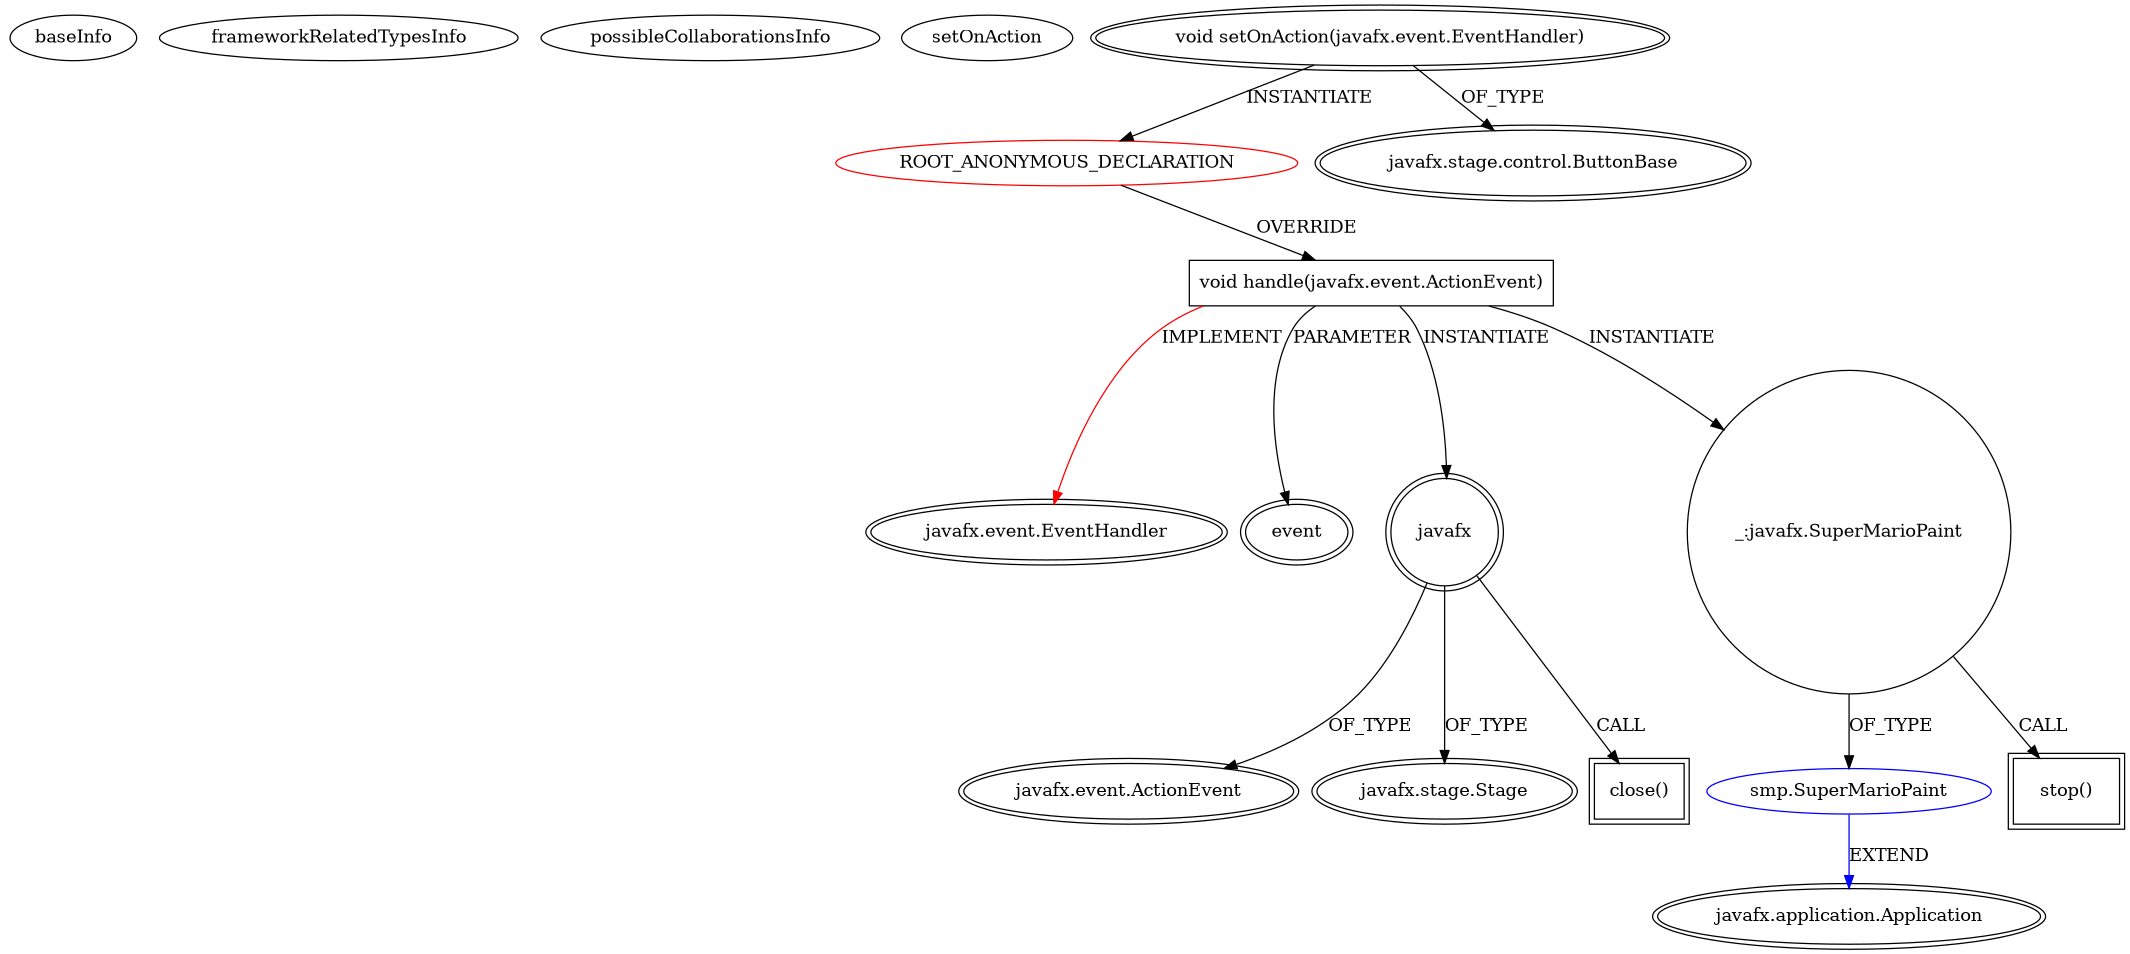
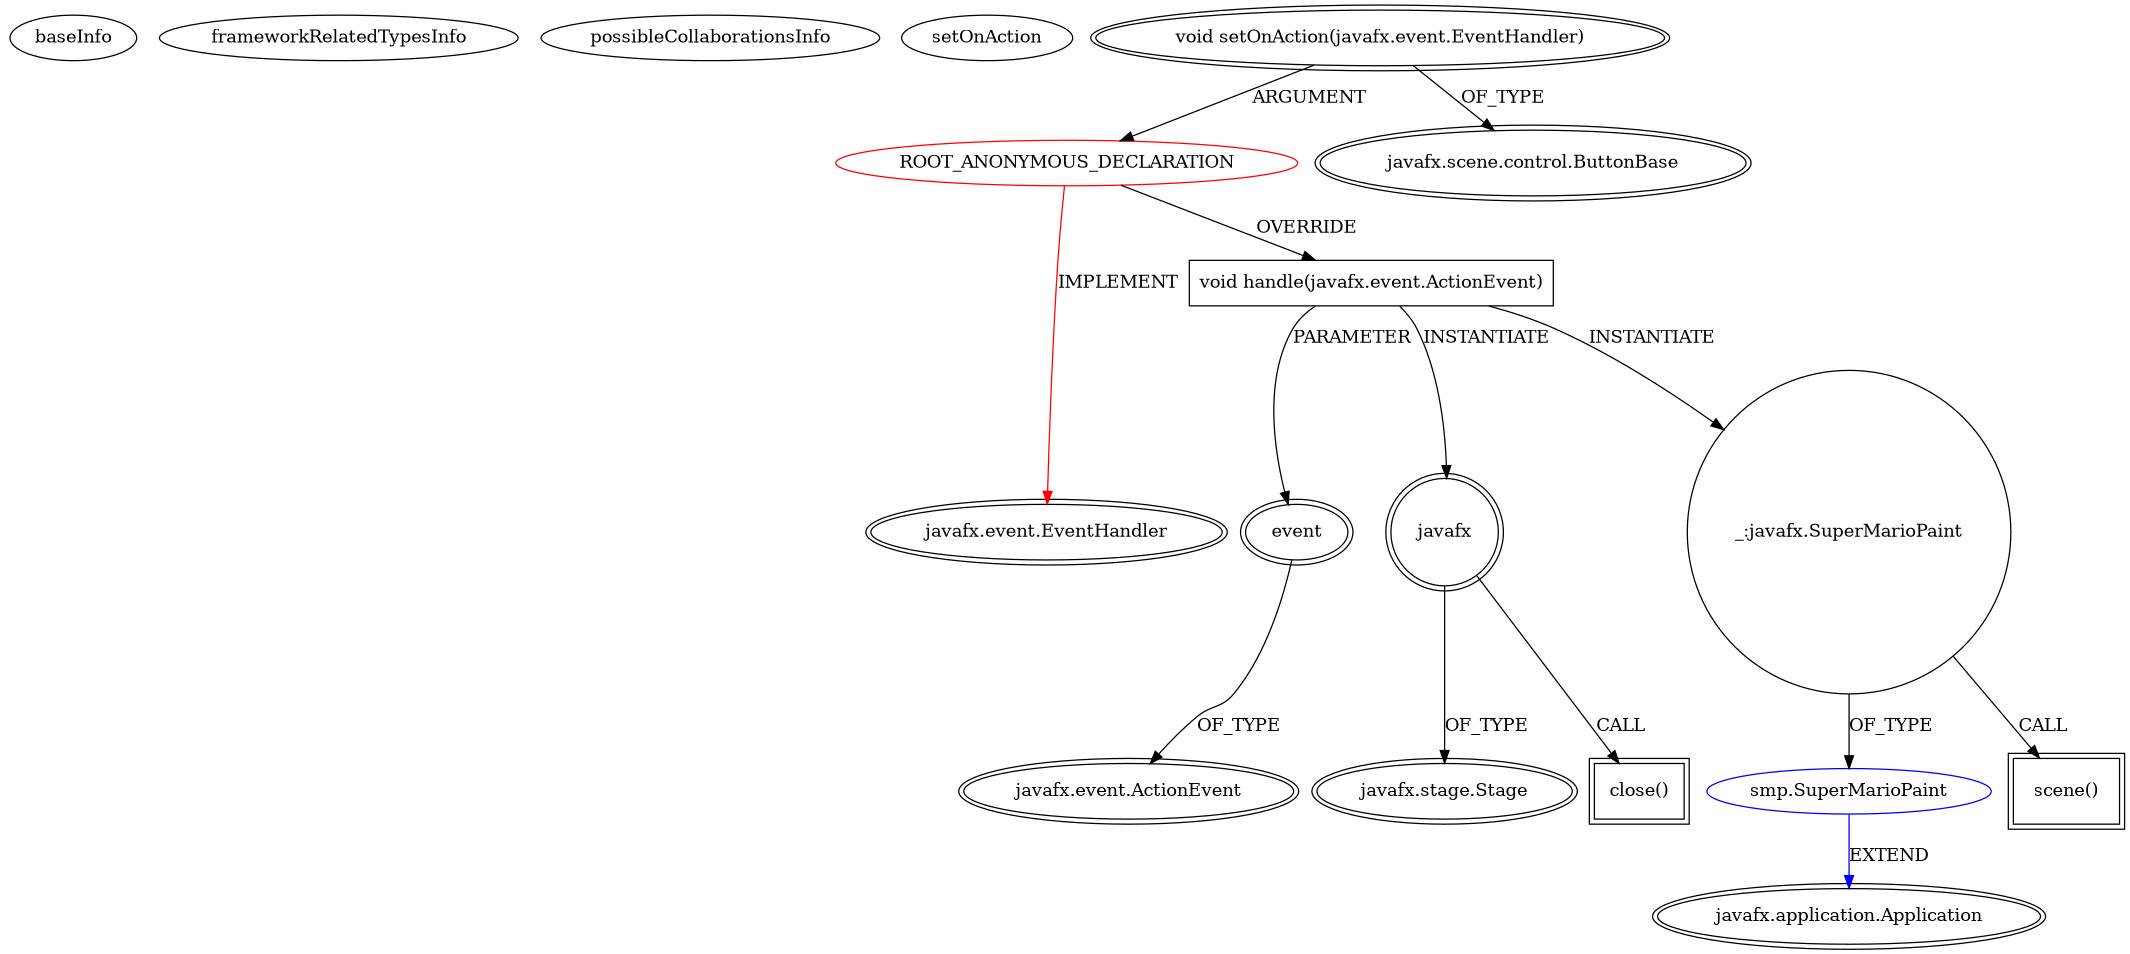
edge "void setOnAction(javafx.event.EventHandler)" -> "ROOT_ANONYMOUS_DECLARATION": label "INSTANTIATE" -> "ARGUMENT"
node "javafx.stage.control.ButtonBase": label "javafx.stage.control.ButtonBase" -> "javafx.scene.control.ButtonBase"
edge "void handle(javafx.event.ActionEvent)" -> "javafx.event.EventHandler": now "ROOT_ANONYMOUS_DECLARATION" -> "javafx.event.EventHandler"
edge "javafx" -> "javafx.event.ActionEvent": now "event" -> "javafx.event.ActionEvent"
node "stop()": label "stop()" -> "scene()"
